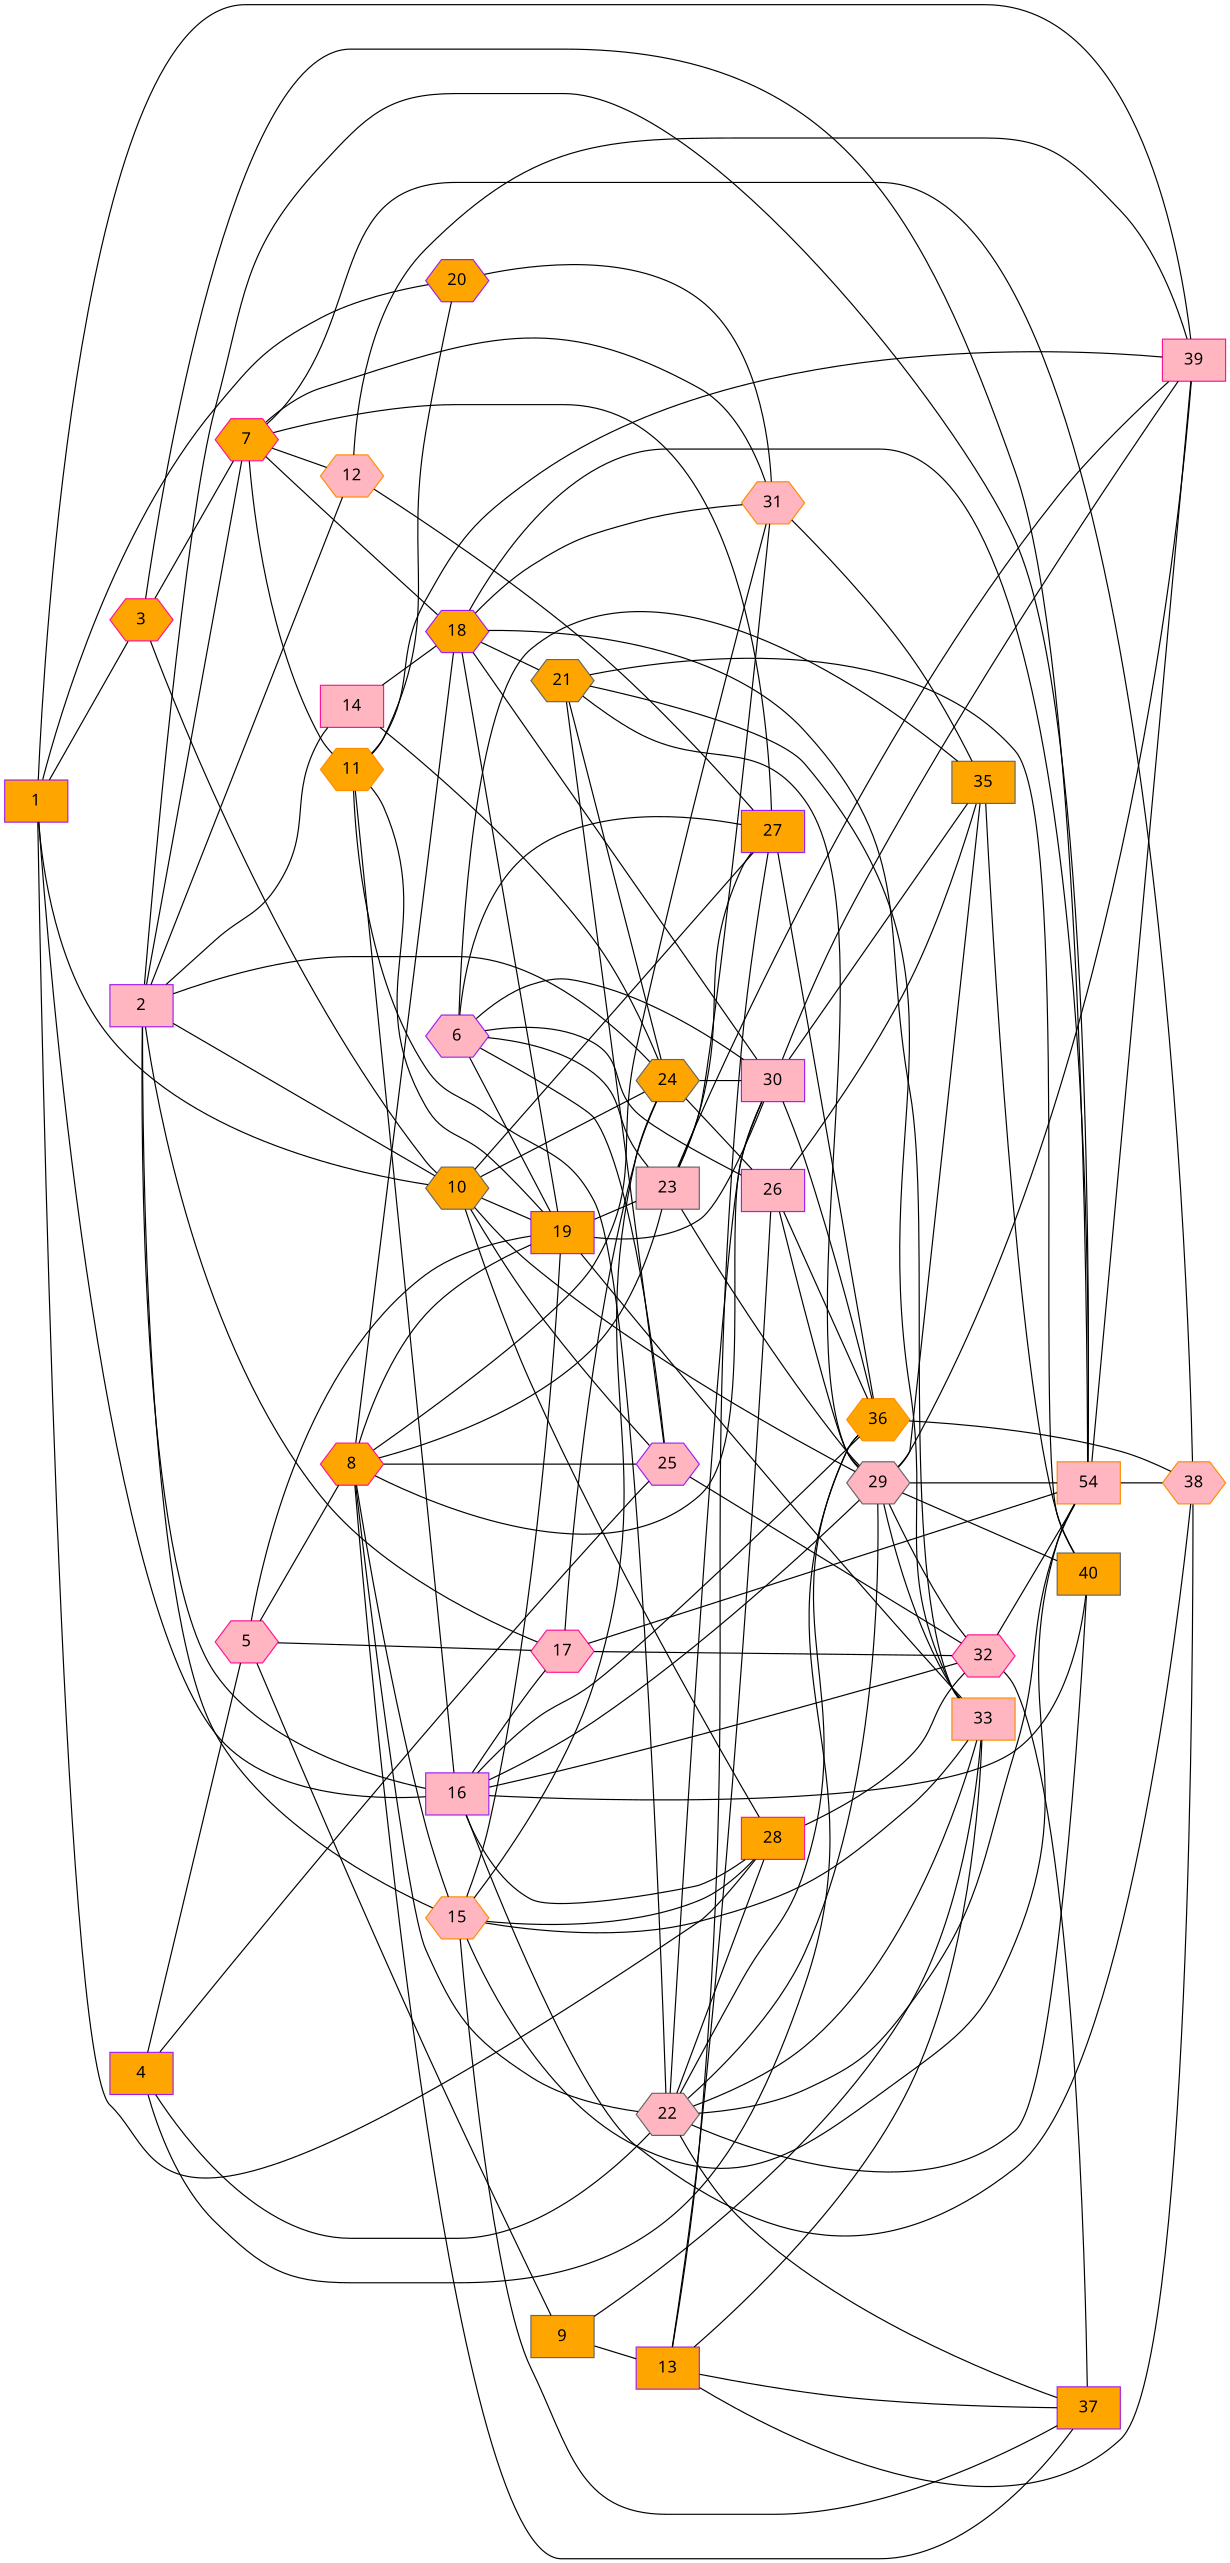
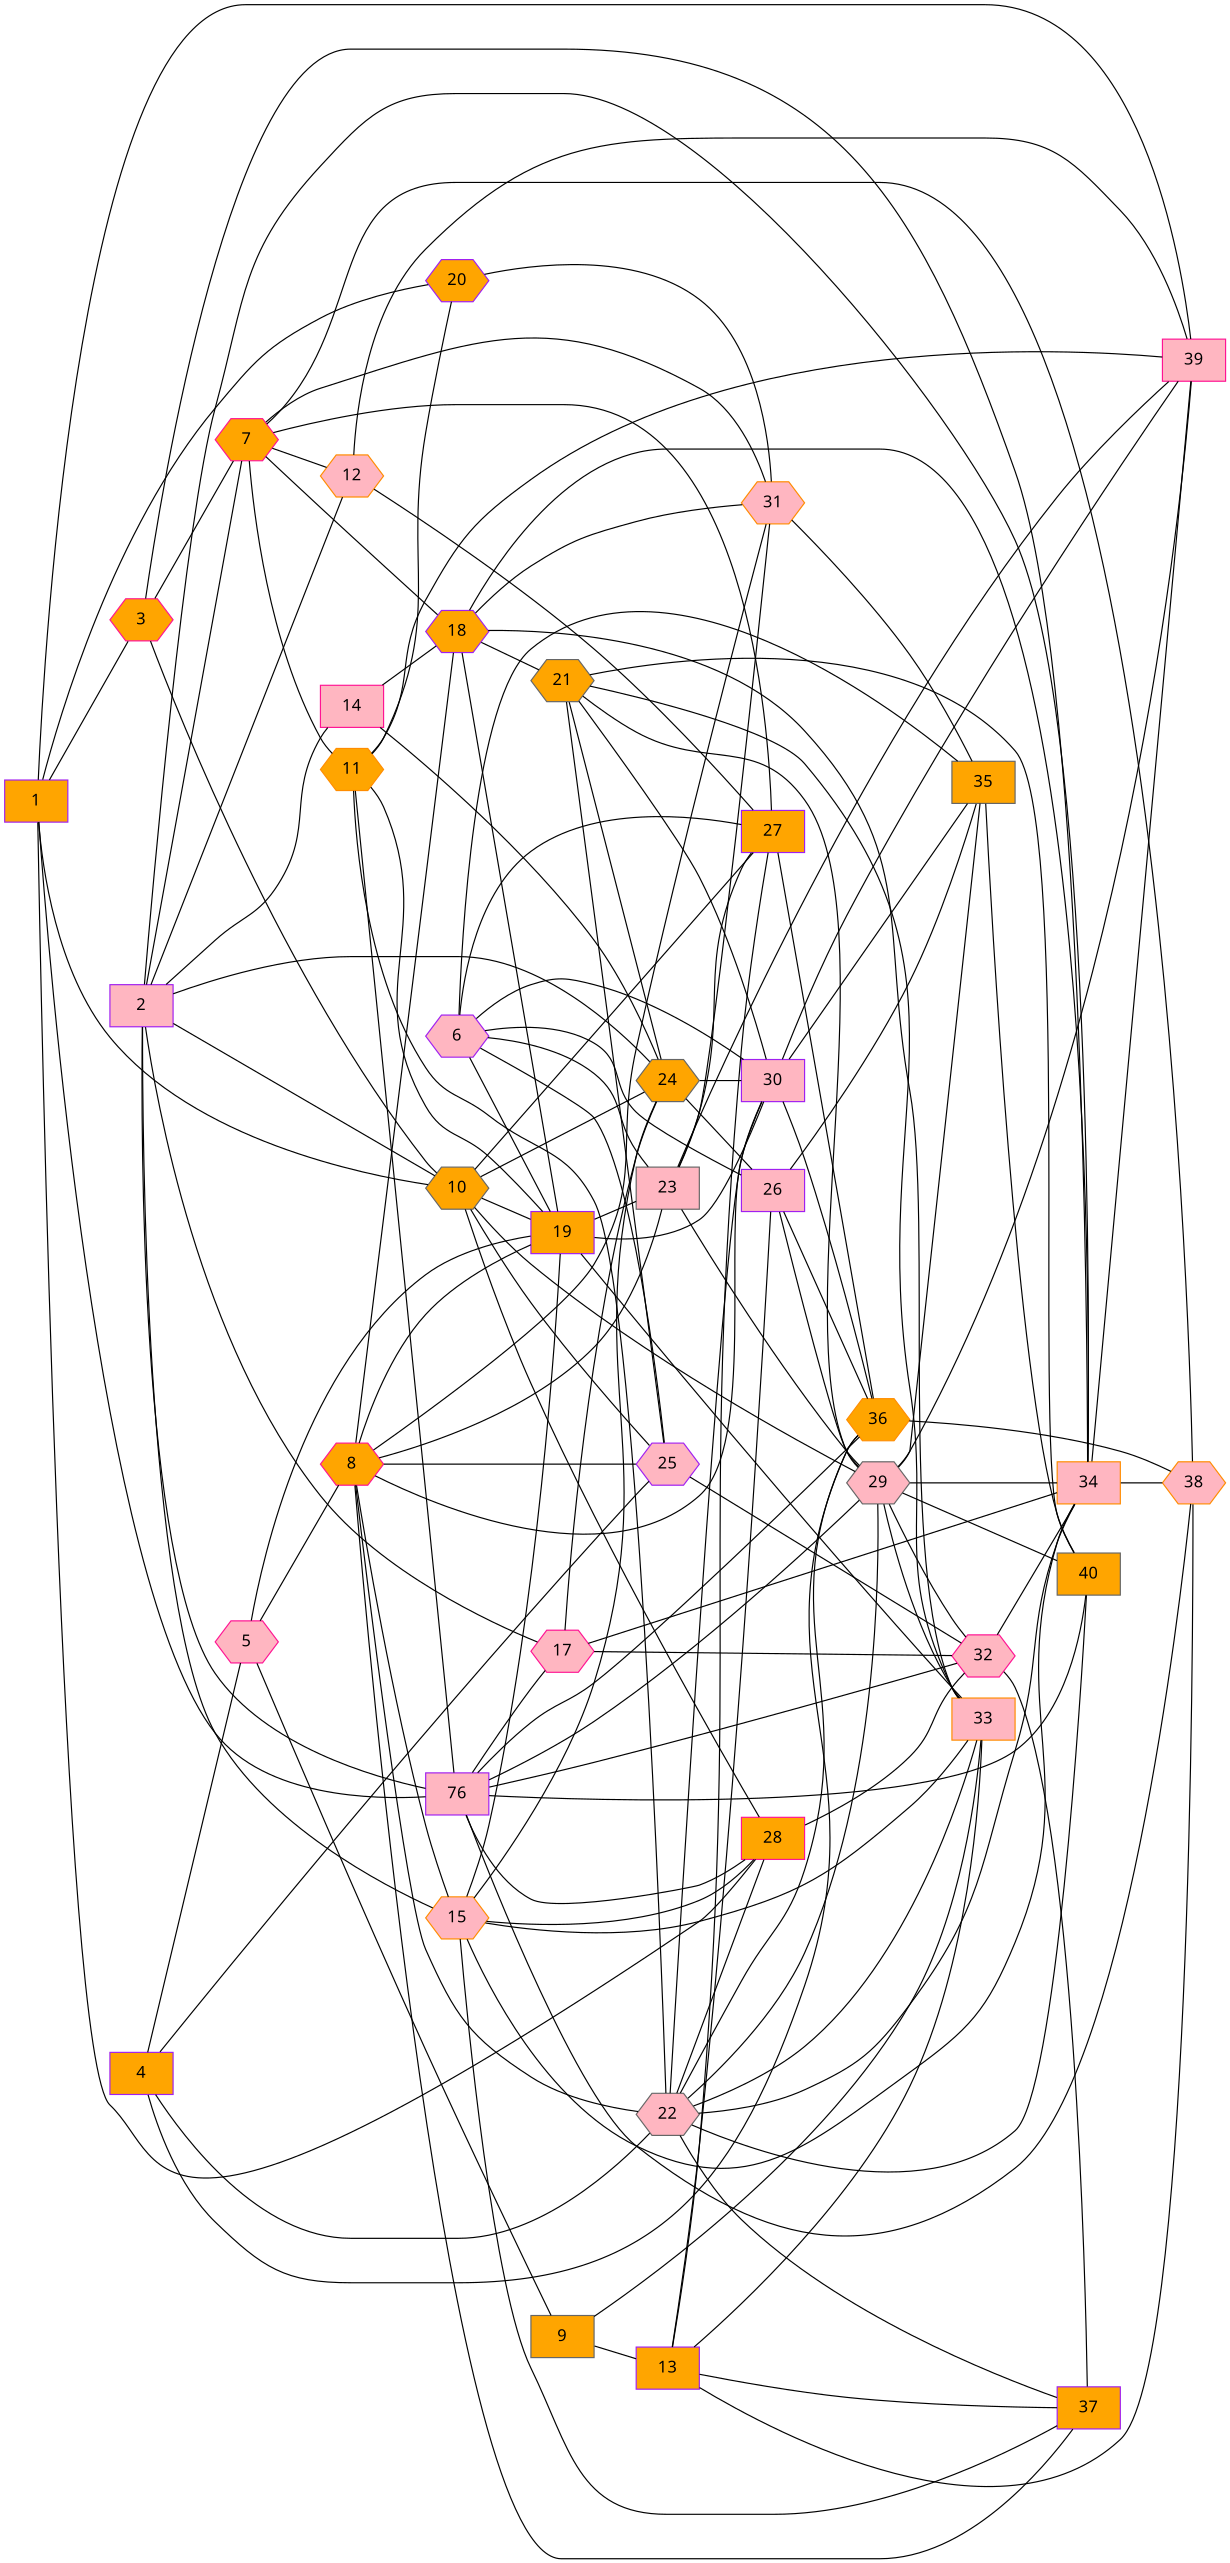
edge "18" -- "30": now "21" -- "30"
node "54": label "54" -> "34"
edge "5" -- "17": removed
node "16": label "16" -> "76"
